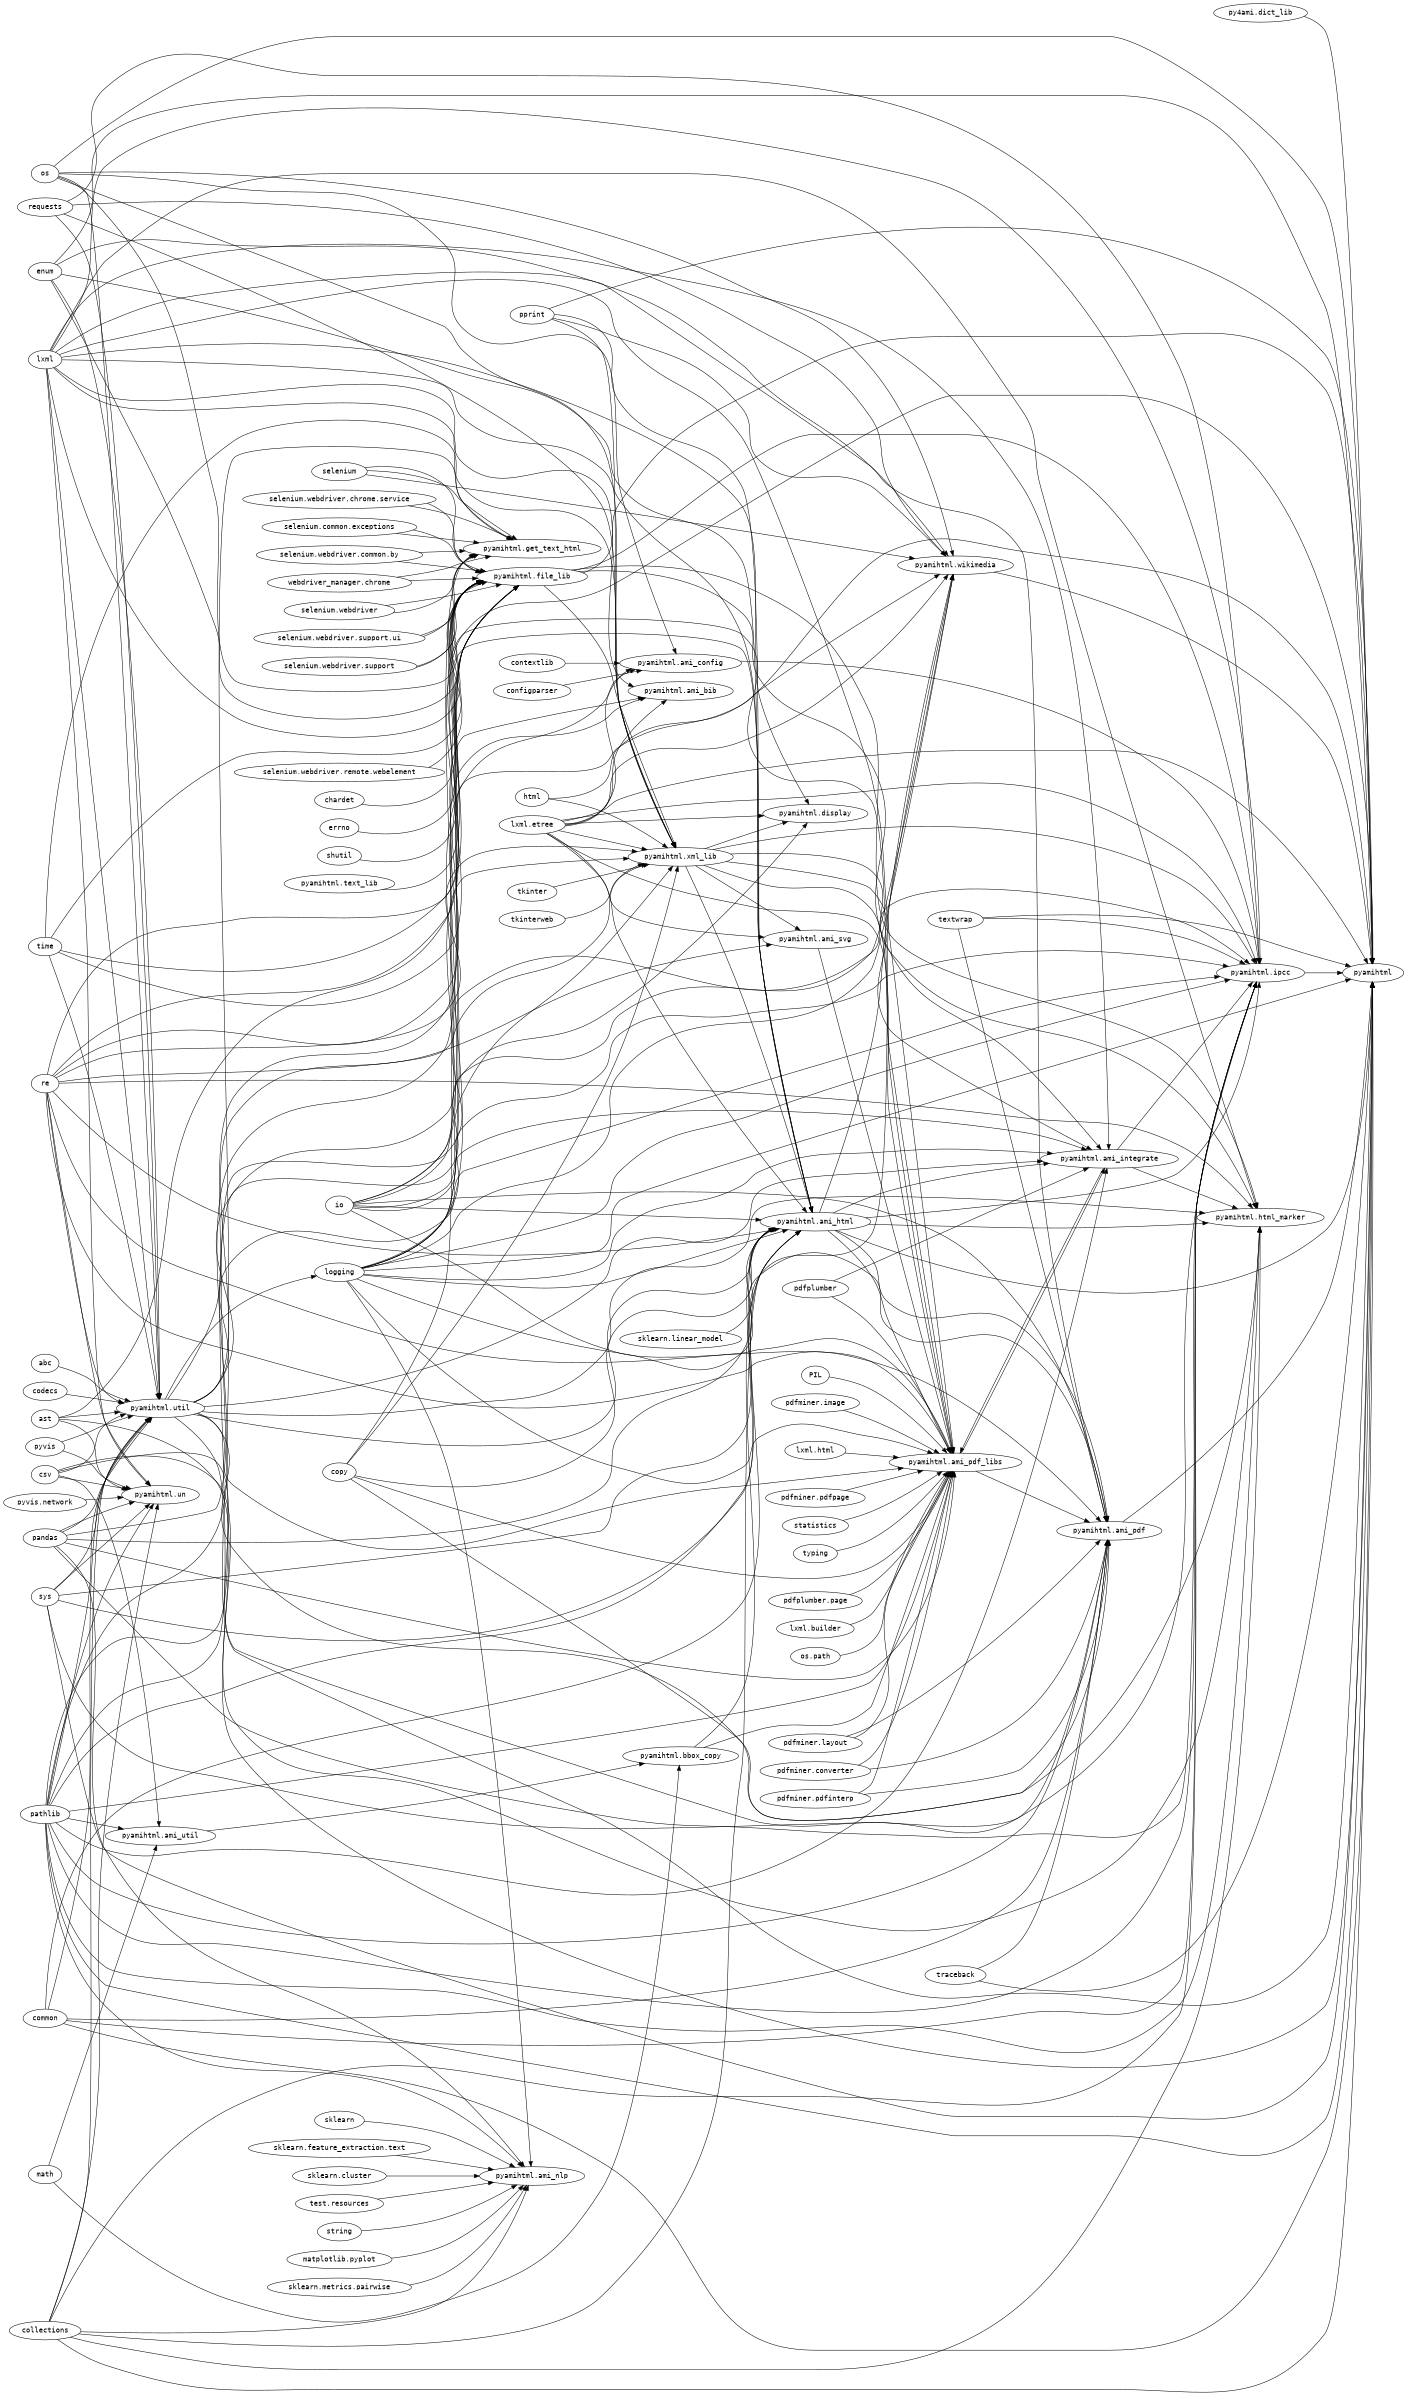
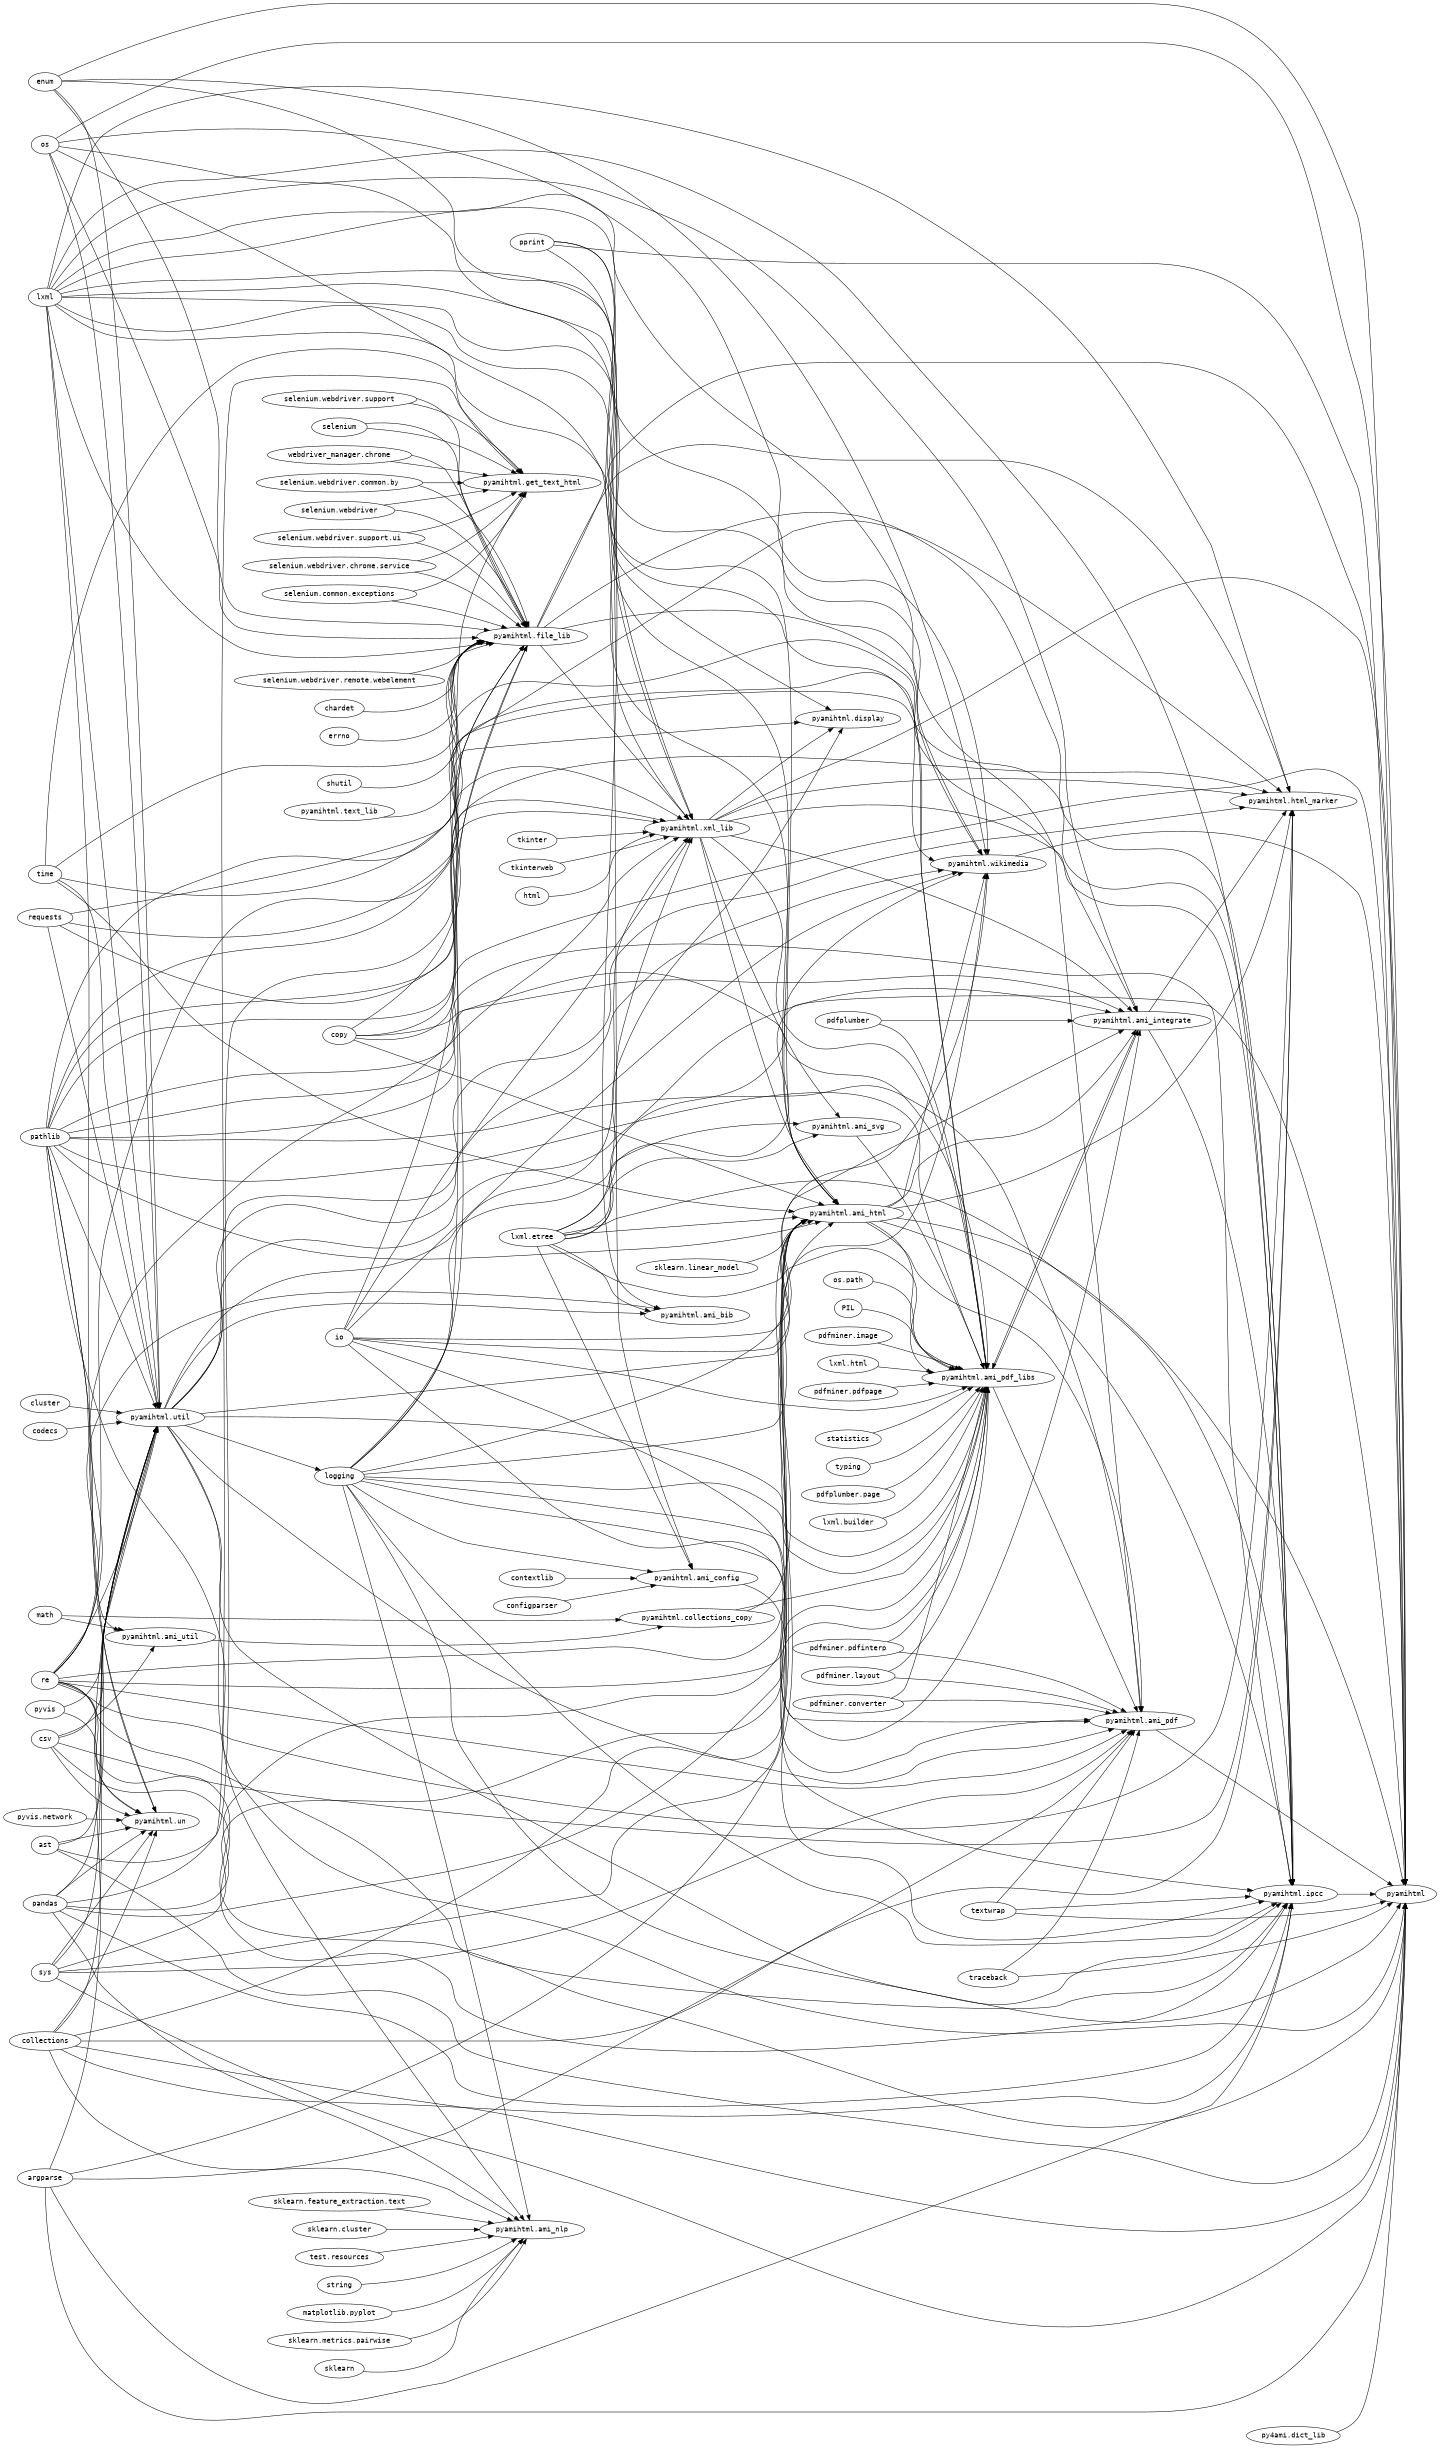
edge "selenium" -> "pyamihtml.wikimedia": now "lxml" -> "pyamihtml.wikimedia"
edge "html" -> "pyamihtml": now "pyamihtml.xml_lib" -> "pyamihtml"
node "abc": label "abc" -> "cluster"
node "pyamihtml.bbox_copy": label "pyamihtml.bbox_copy" -> "pyamihtml.collections_copy"
node "common": label "common" -> "argparse"
